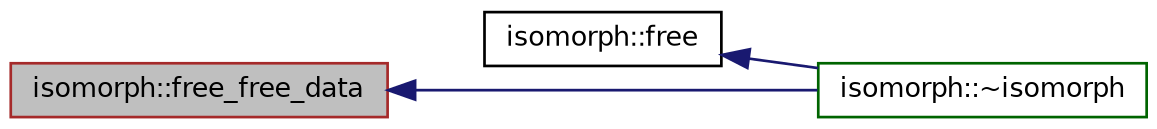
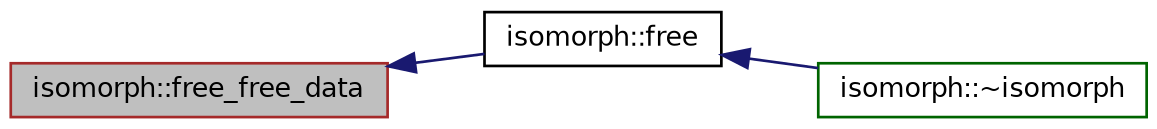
edge "isomorph::~isomorph" -> "isomorph::free_free_data": now "isomorph::free" -> "isomorph::free_free_data"
